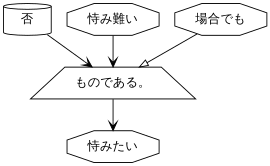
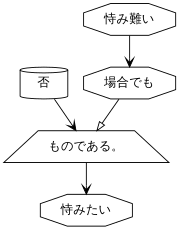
edge "恃み難い" -> "ものである。": now "恃み難い" -> "場合でも"
